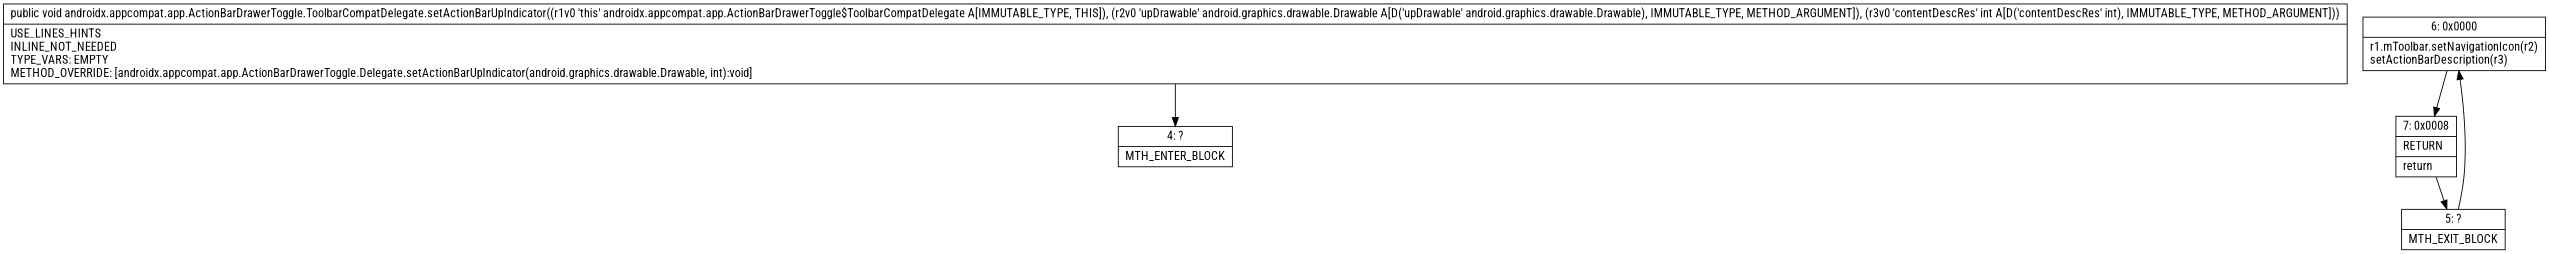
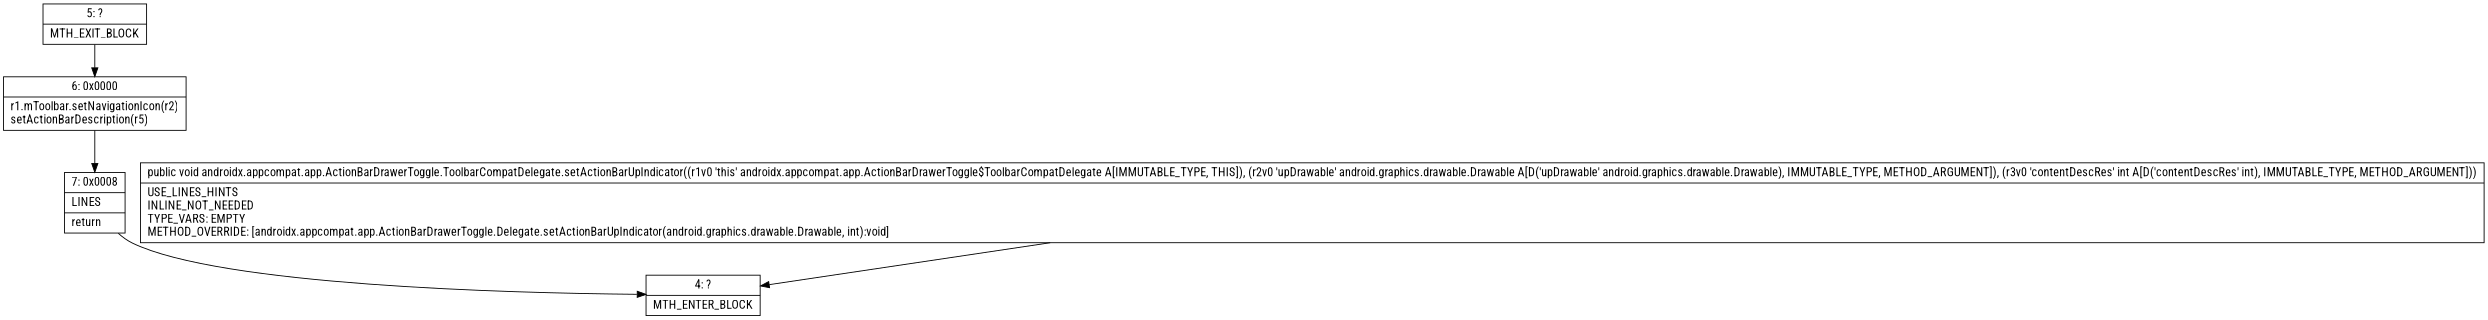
node "6: 0x0000": text "setActionBarDescription(r3)" -> "setActionBarDescription(r5)"
node "7: 0x0008": text "RETURN" -> "LINES"
edge "7: 0x0008" -> "5: ?": now "7: 0x0008" -> "4: ?"
